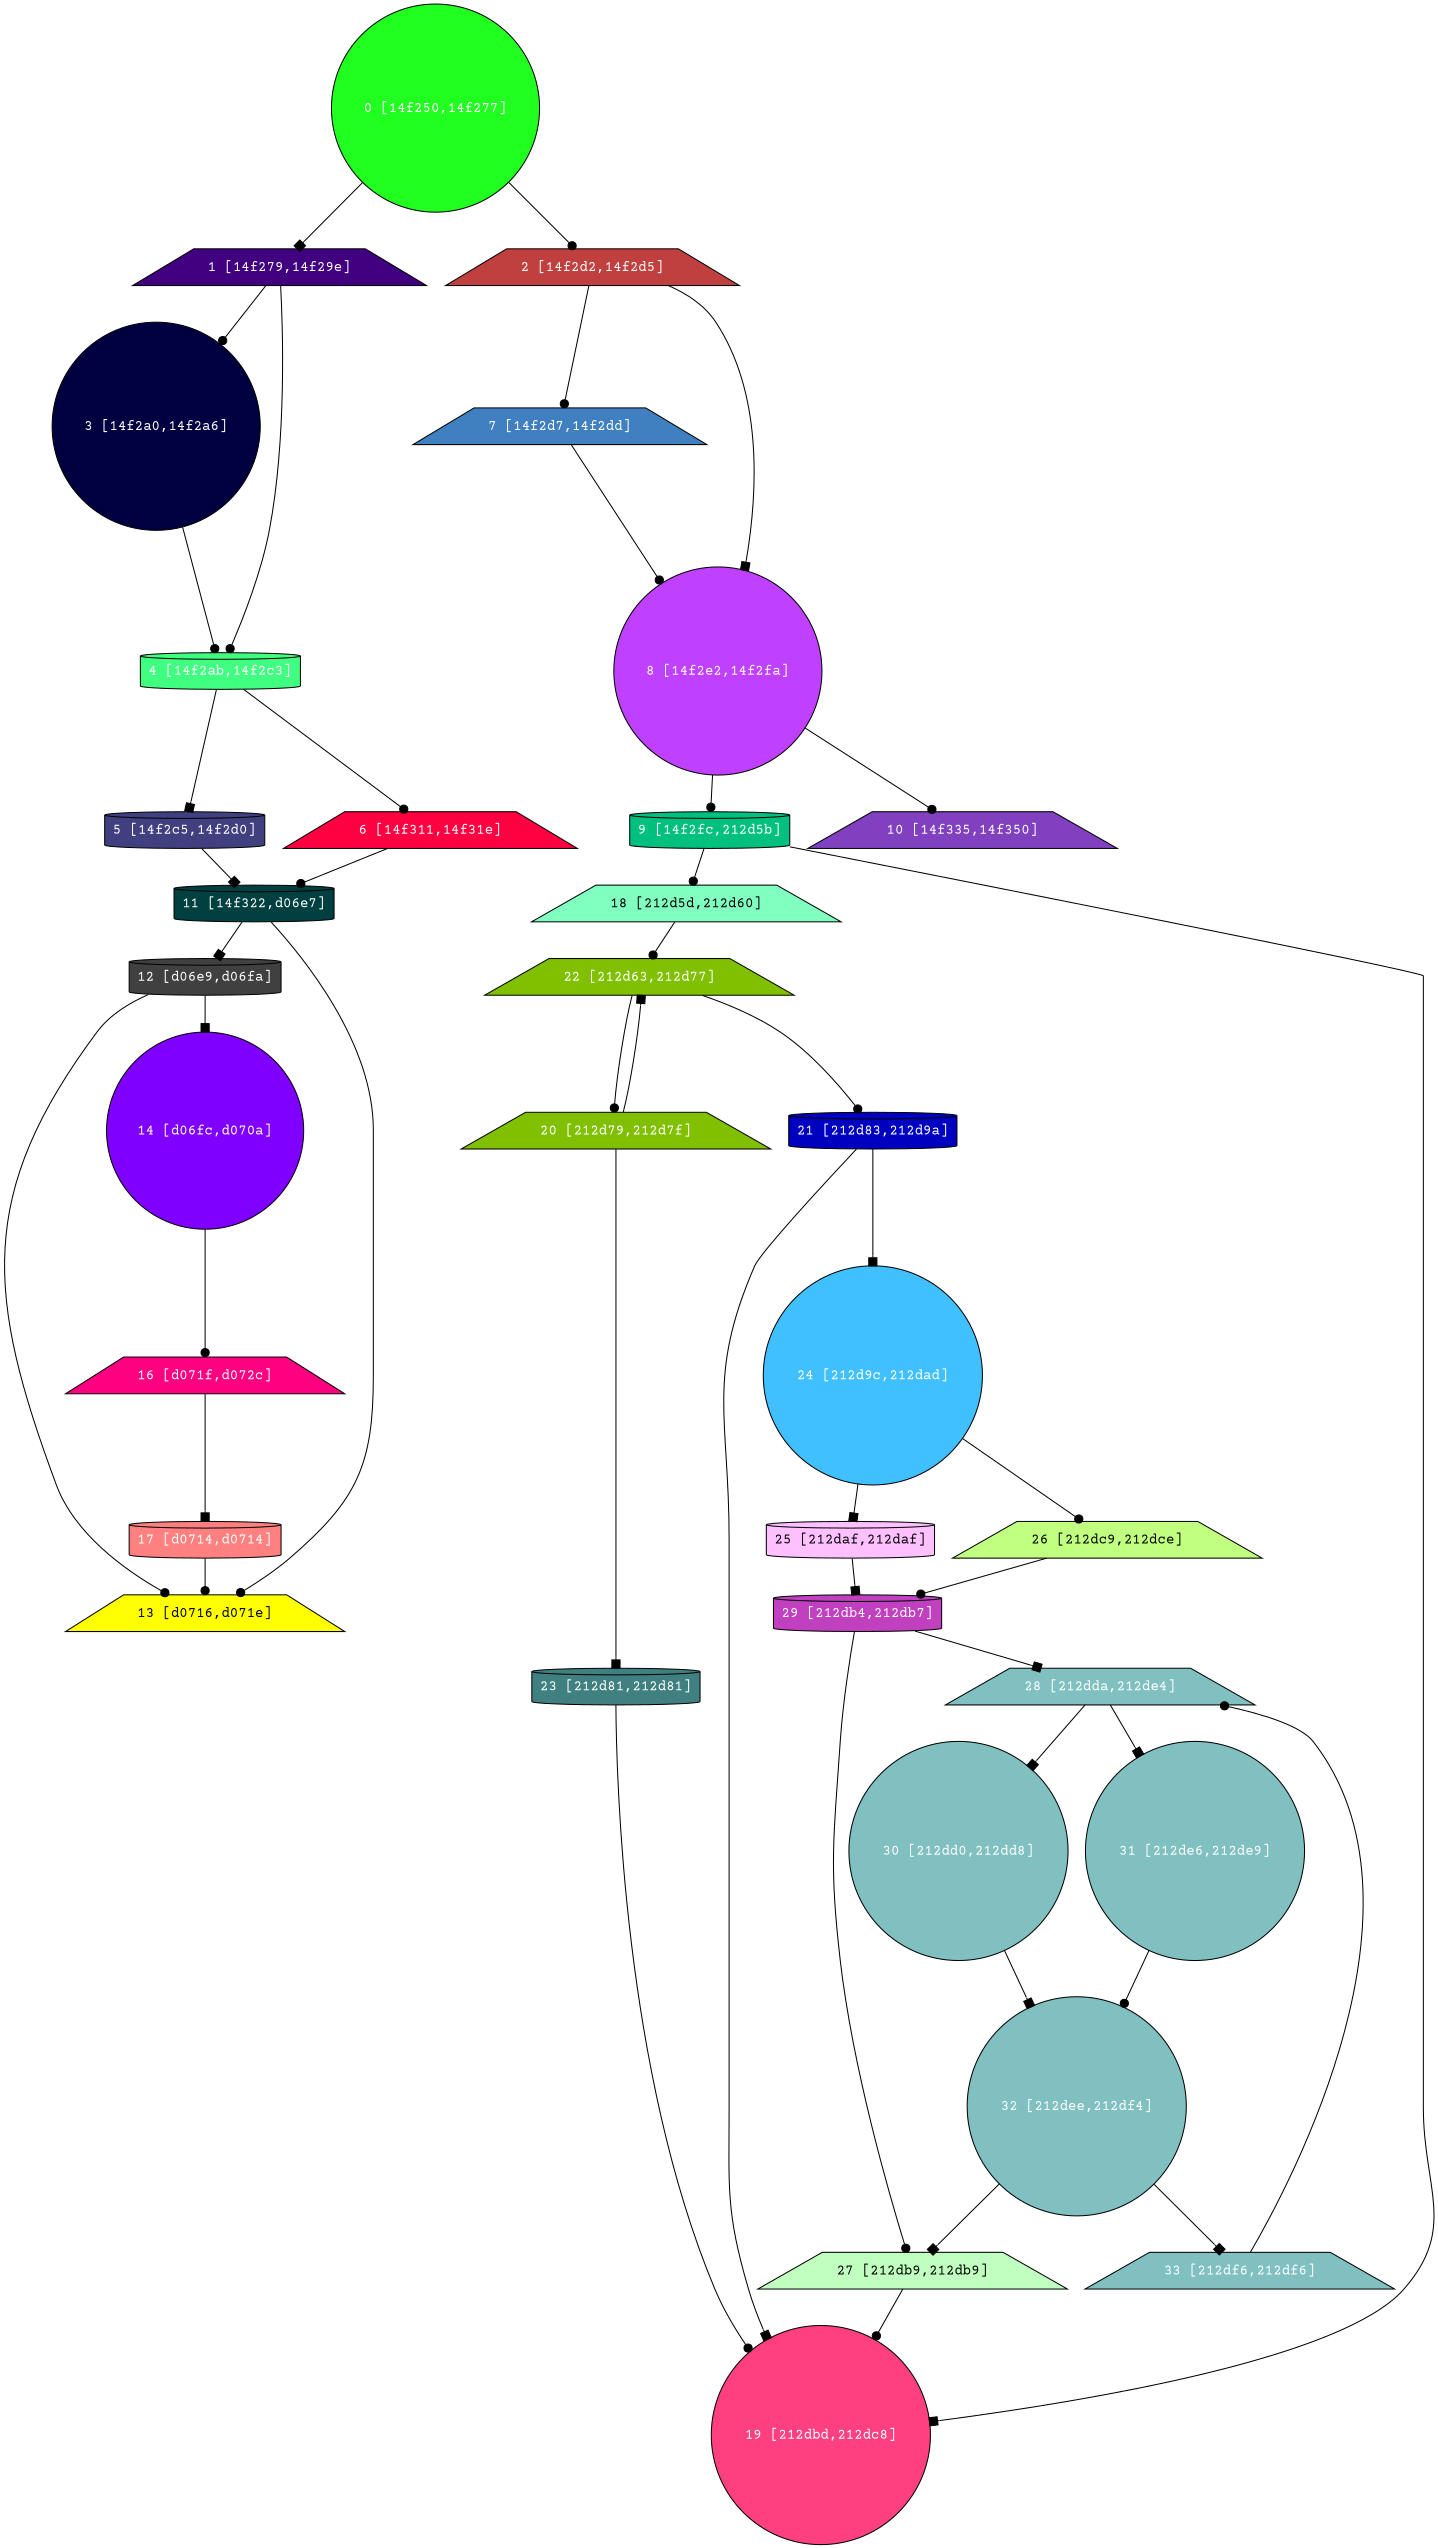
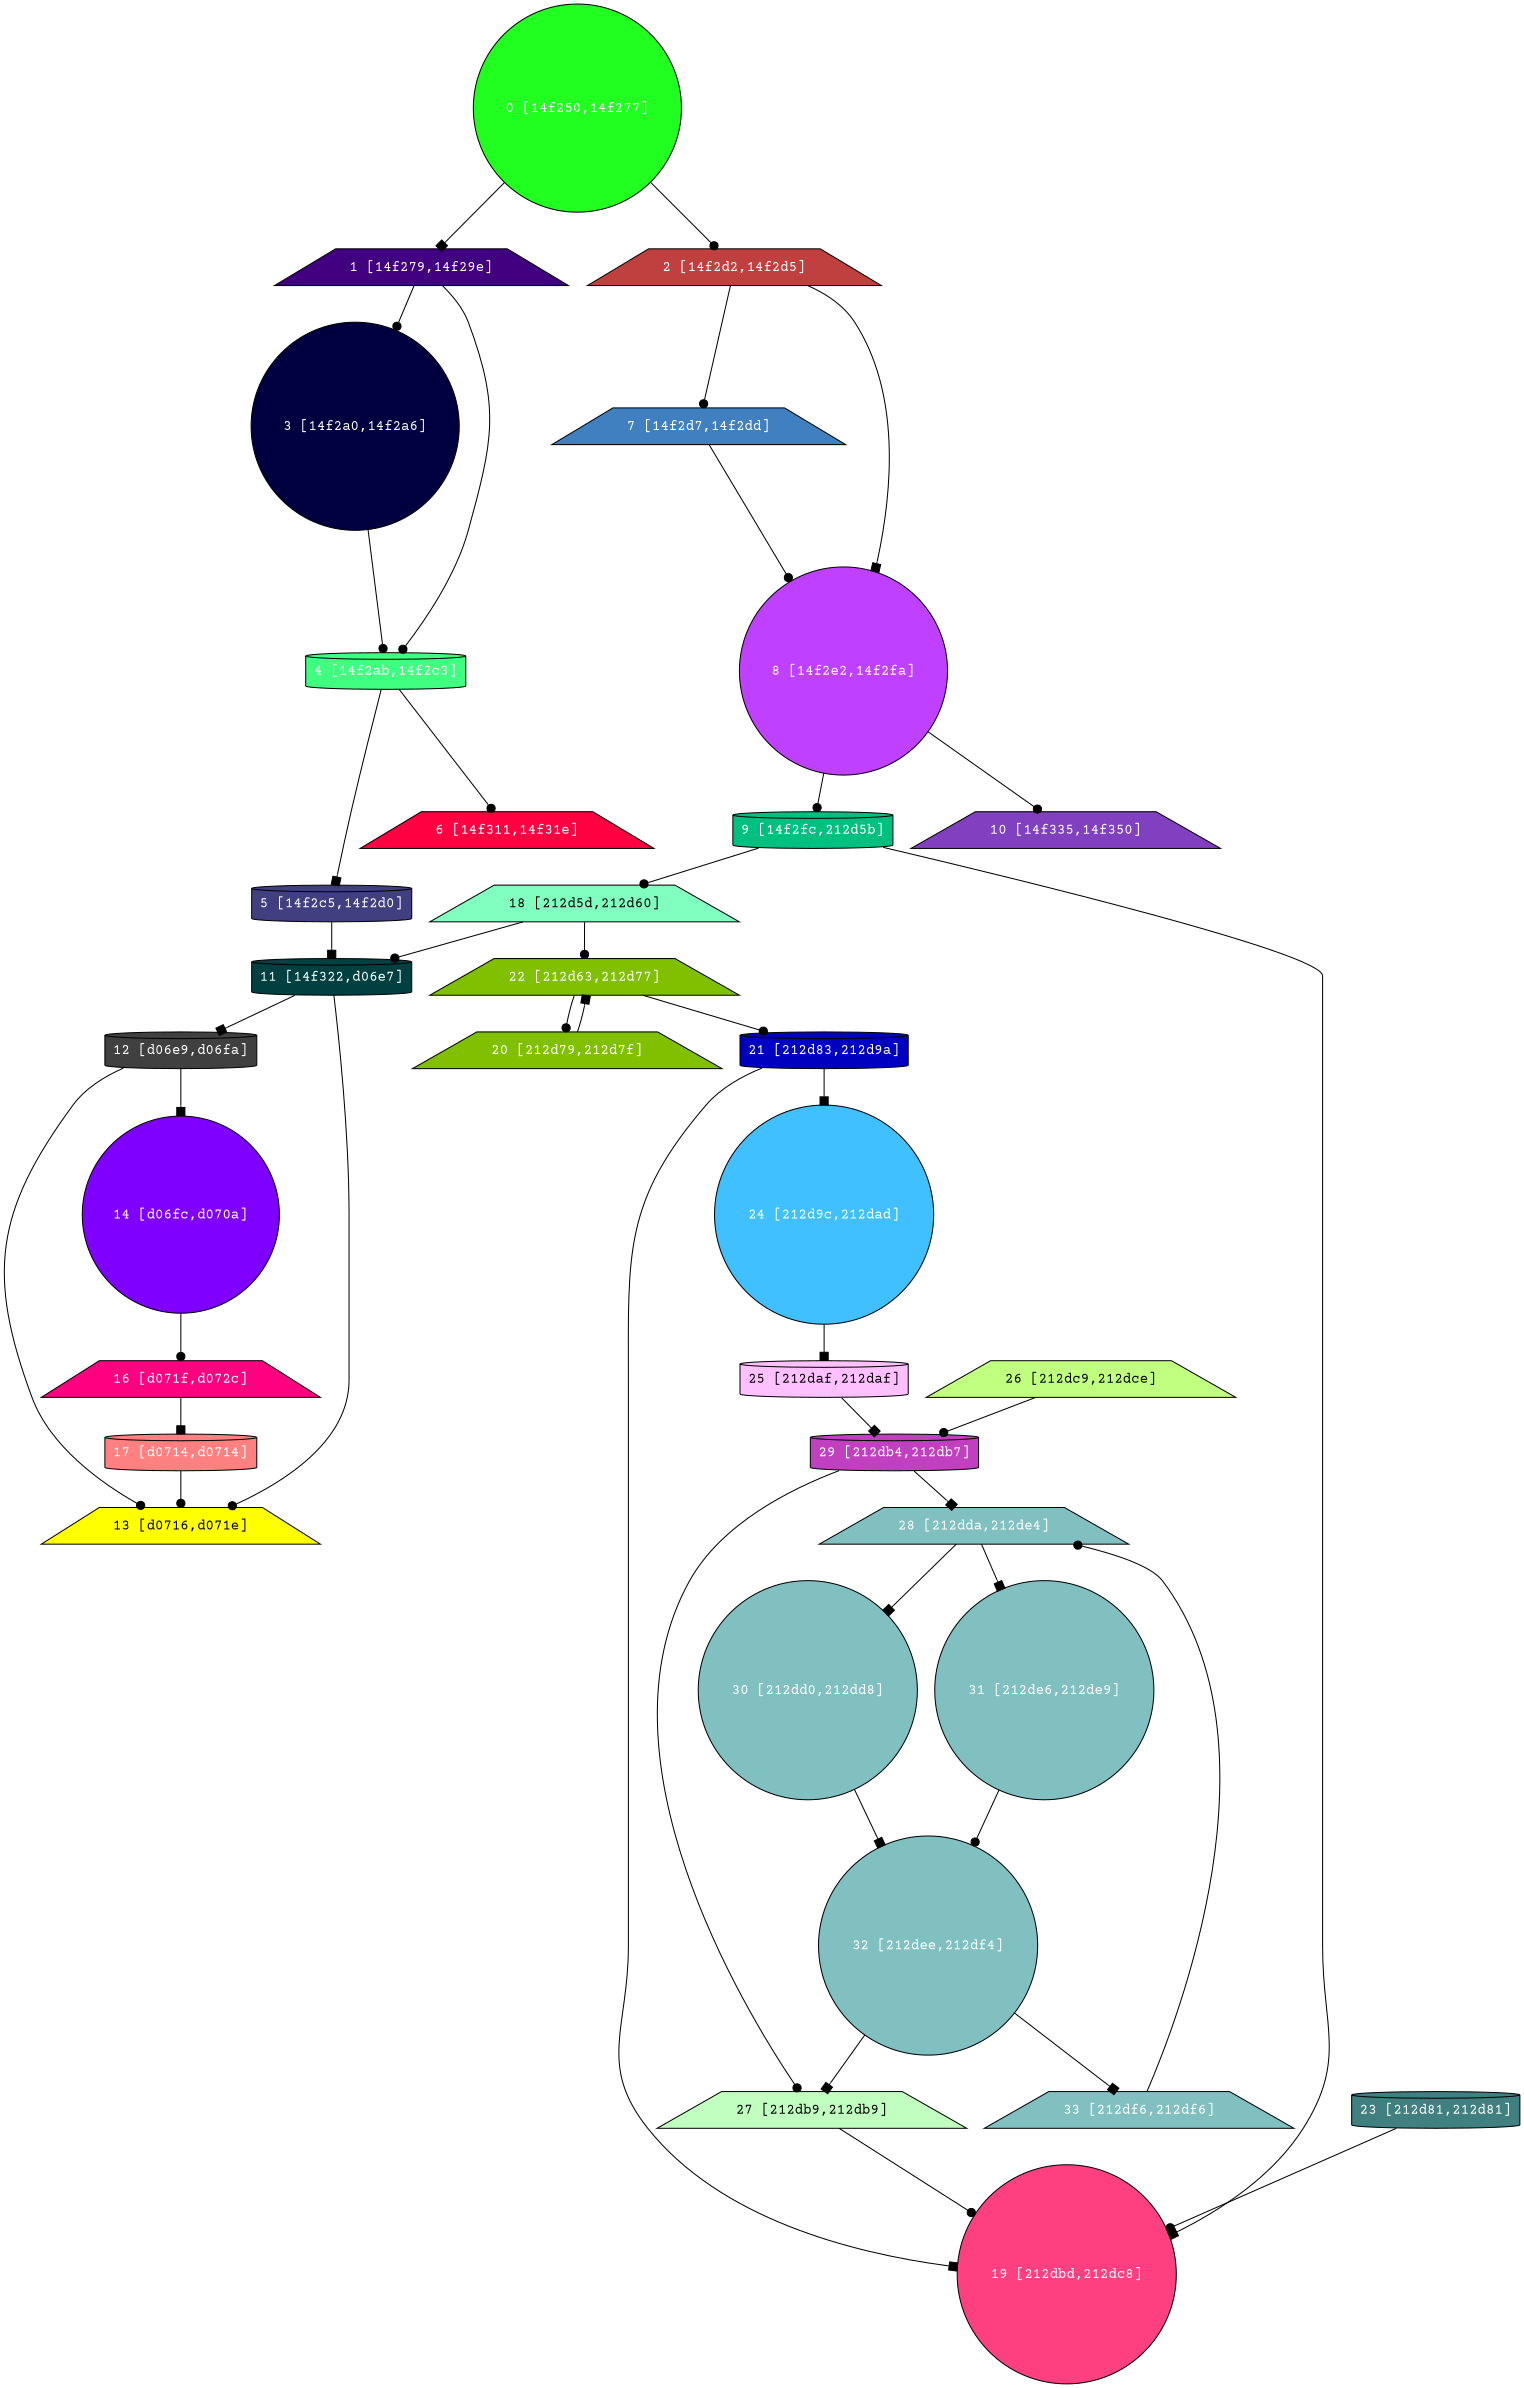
edge "6 [14f311,14f31e]" -> "11 [14f322,d06e7]": now "18 [212d5d,212d60]" -> "11 [14f322,d06e7]"
edge "20 [212d79,212d7f]" -> "23 [212d81,212d81]": removed
edge "24 [212d9c,212dad]" -> "26 [212dc9,212dce]": removed
